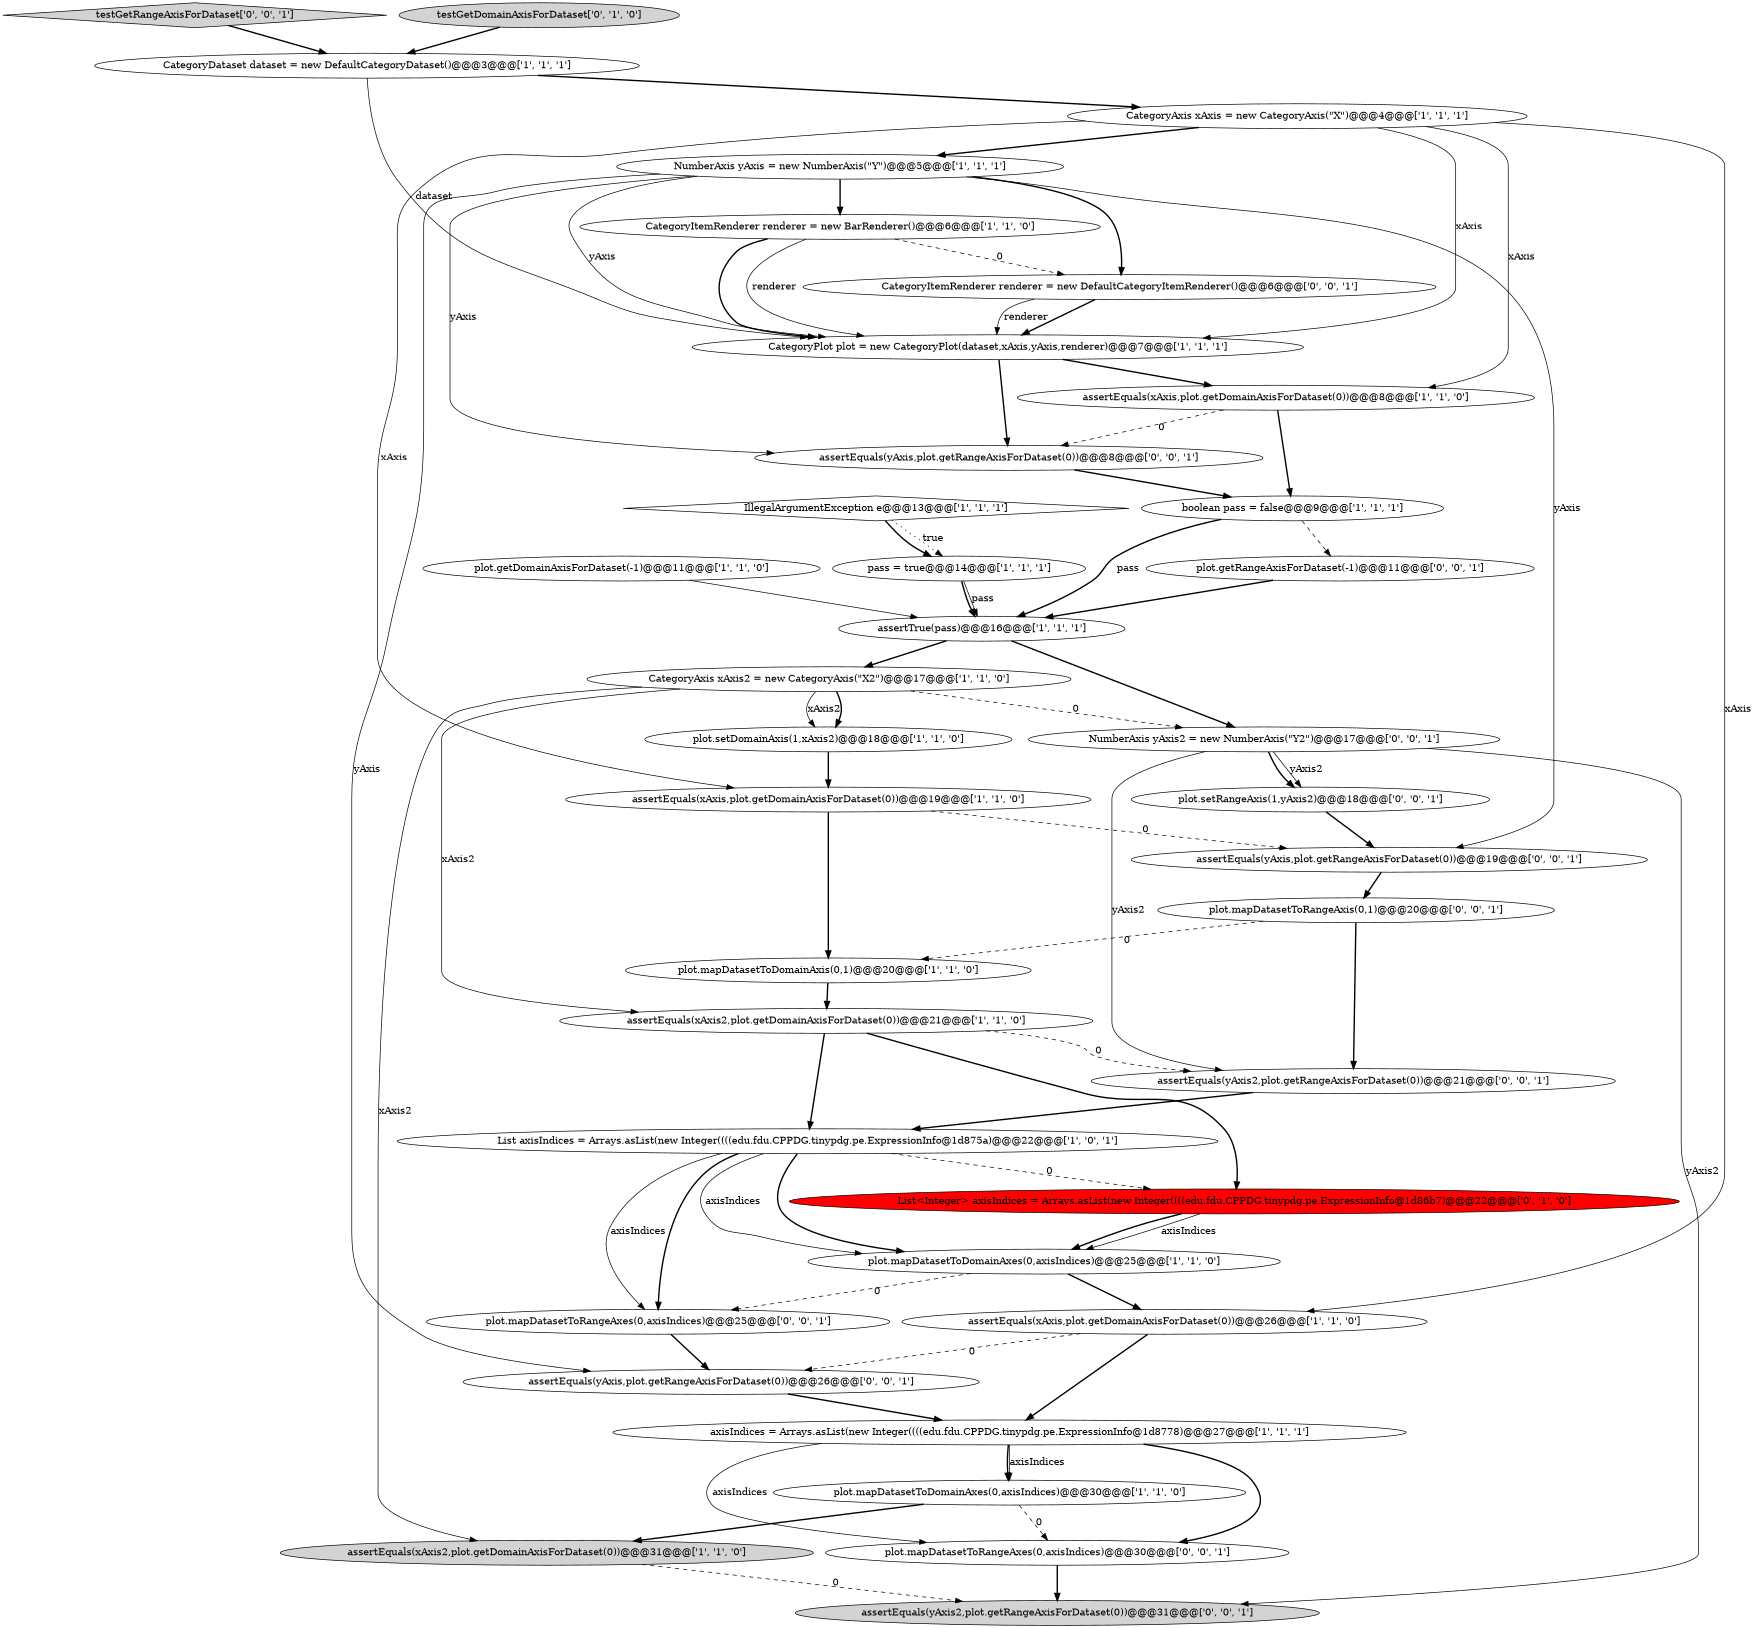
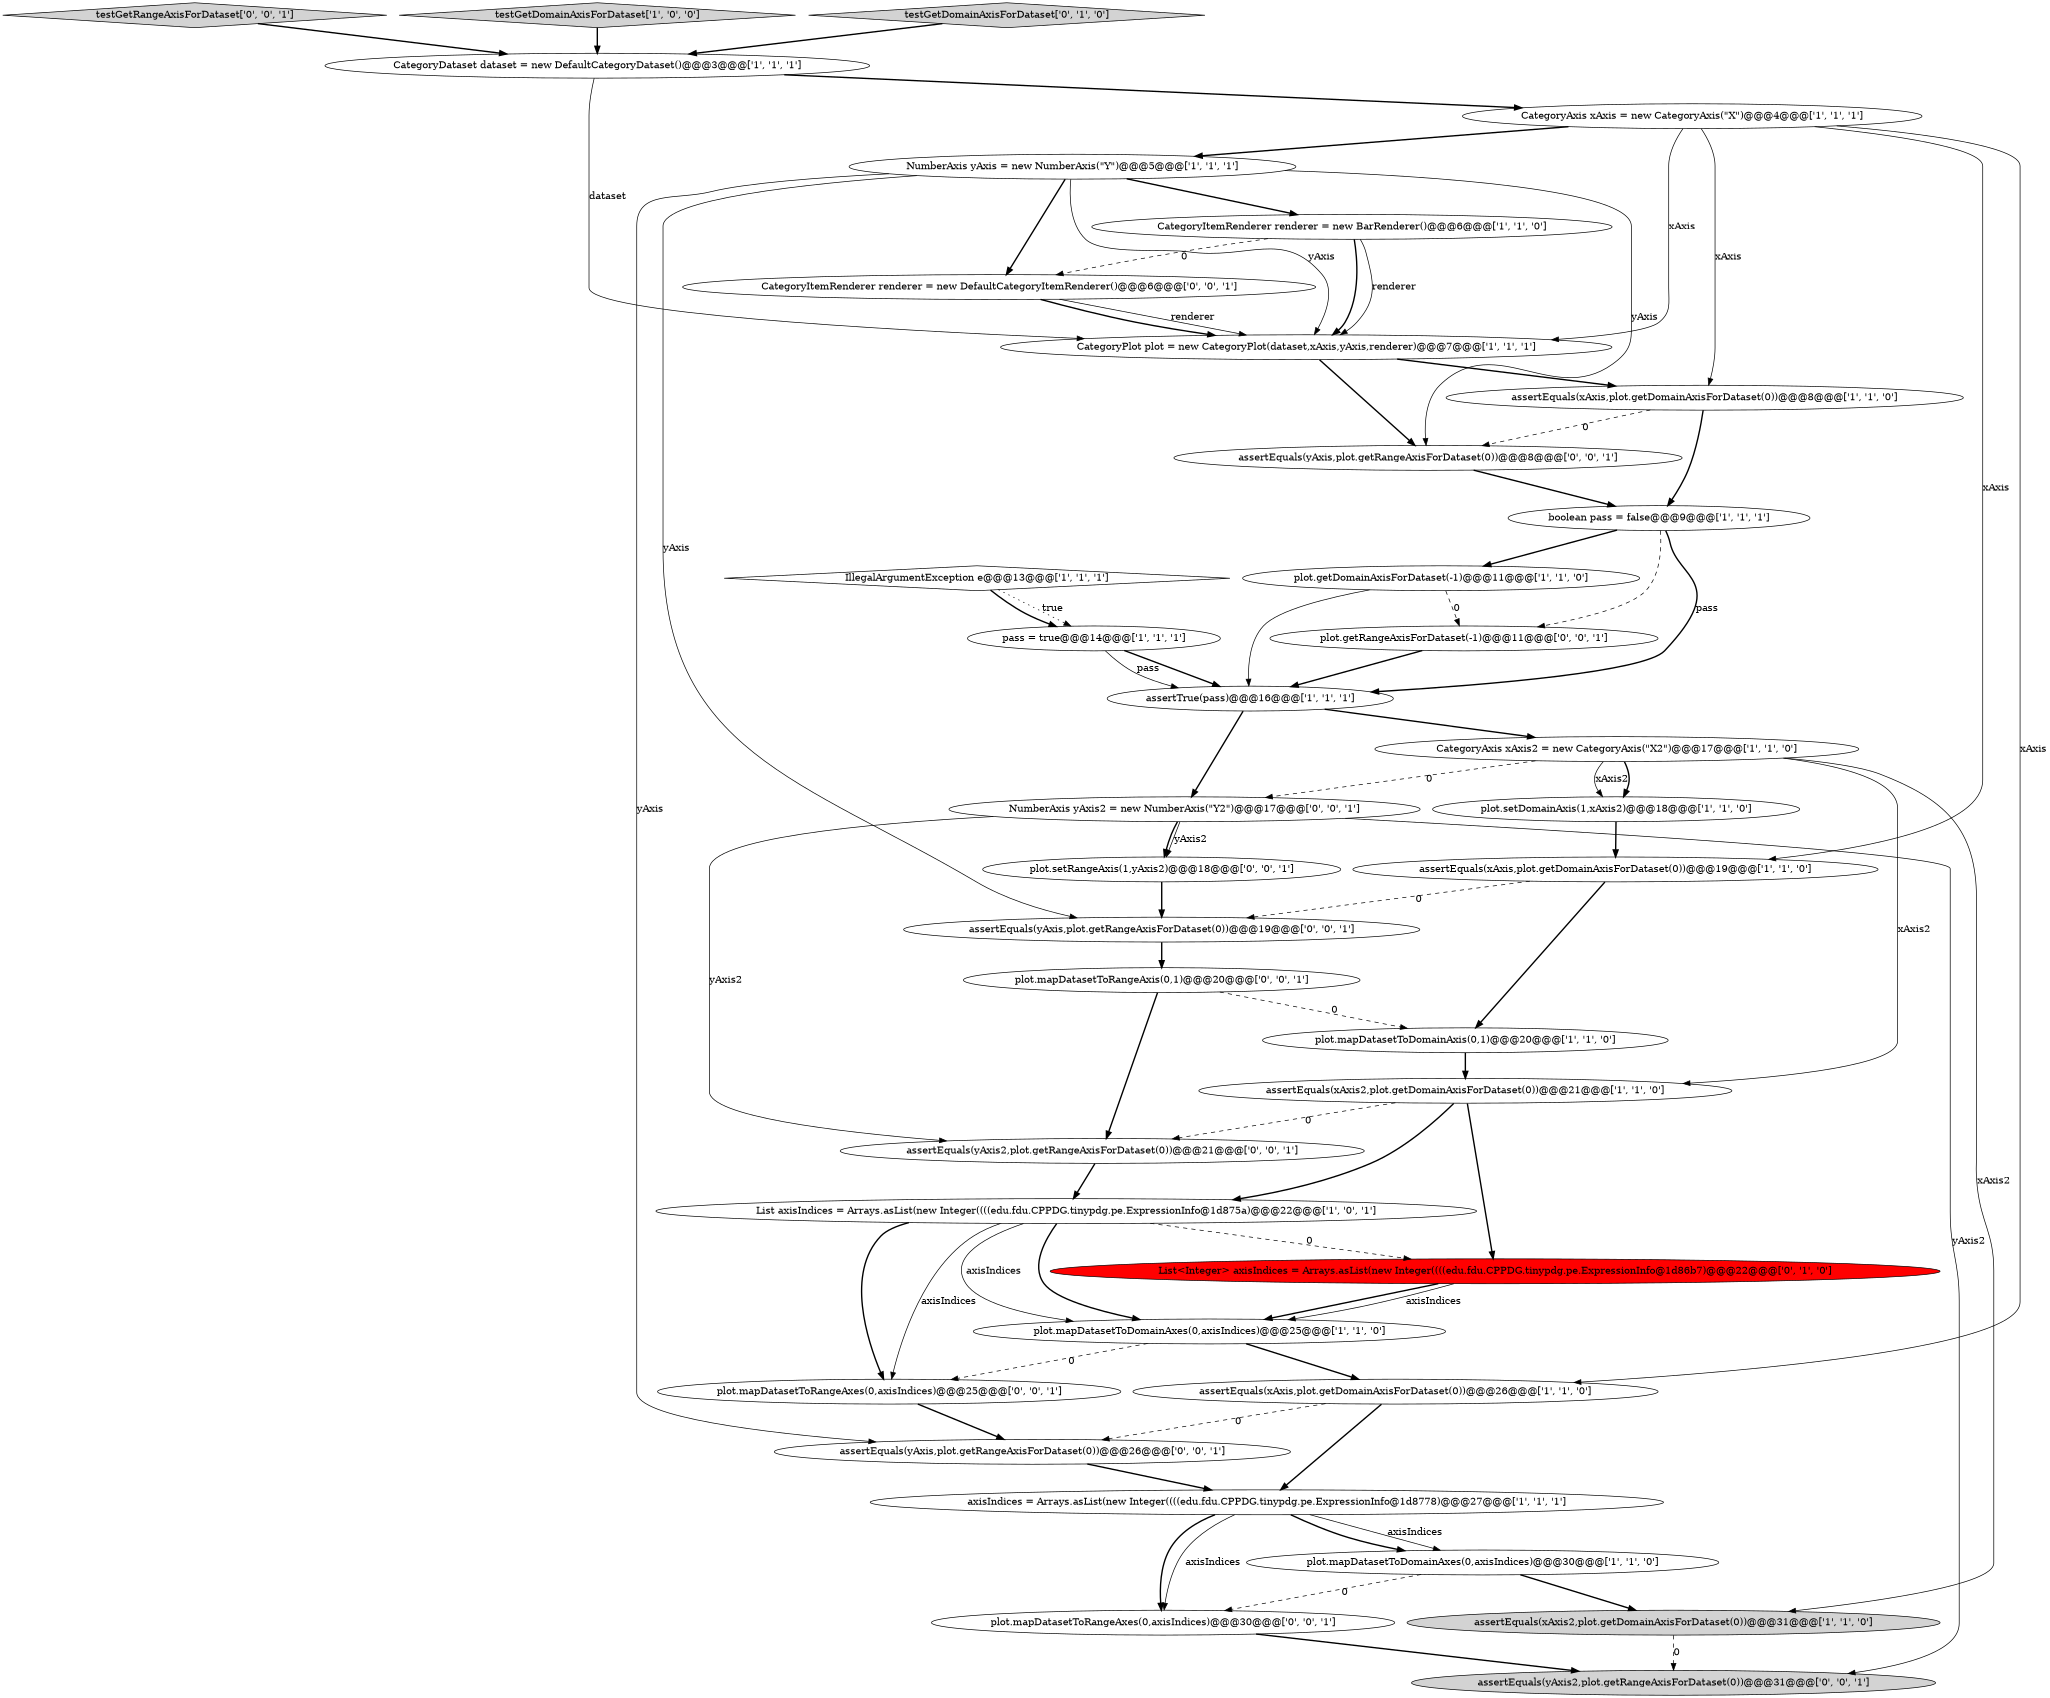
node "testGetDomainAxisForDataset['0', '1', '0']": shape ellipse -> diamond
node "testGetDomainAxisForDataset['1', '0', '0']": added
edge "boolean pass = false@@@9@@@['1', '1', '1']" -> "plot.getDomainAxisForDataset(-1)@@@11@@@['1', '1', '0']": added
edge "plot.getDomainAxisForDataset(-1)@@@11@@@['1', '1', '0']" -> "plot.getRangeAxisForDataset(-1)@@@11@@@['0', '0', '1']": added, label "0"
